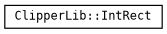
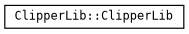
node "ClipperLib::IntRect": label "ClipperLib::IntRect" -> "ClipperLib::ClipperLib"
